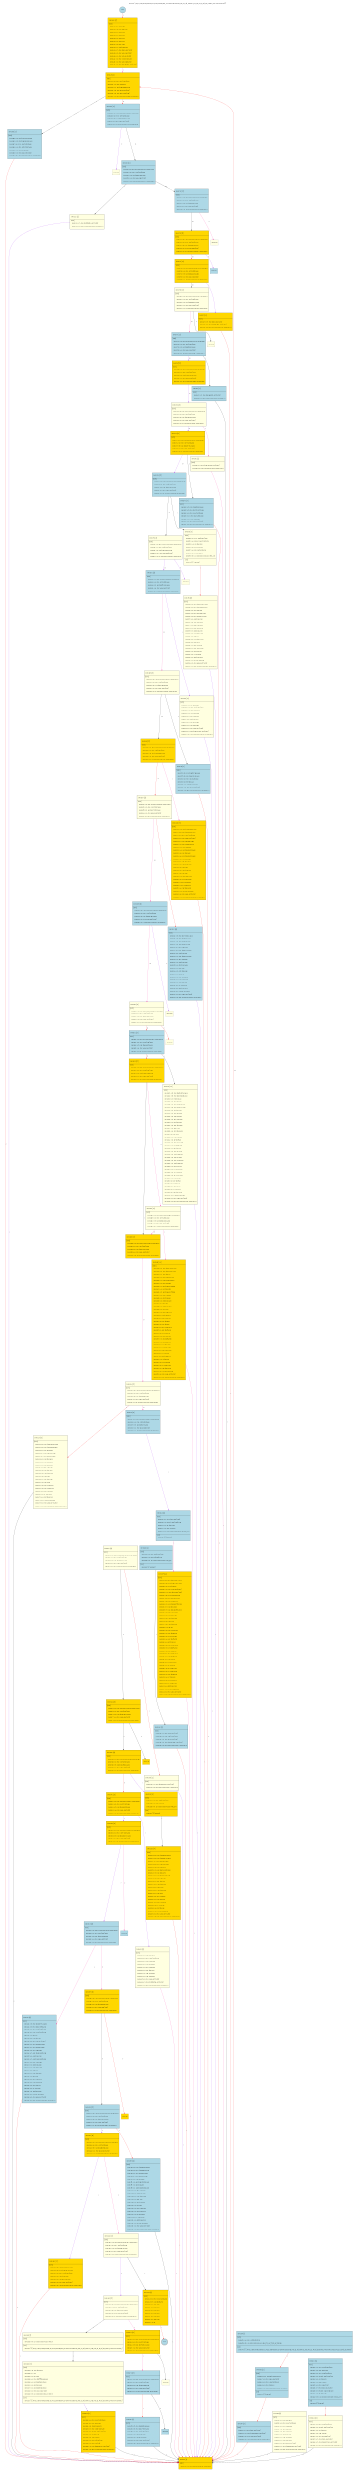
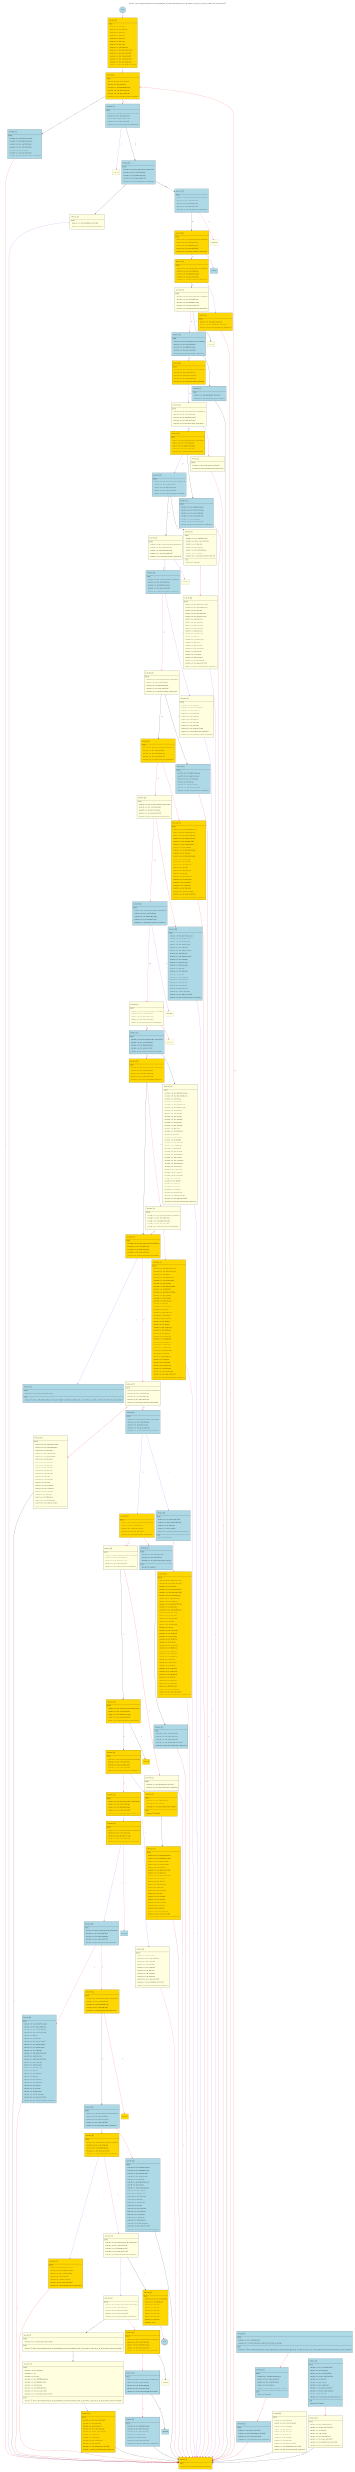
node "0x401d0b [5]": added
node "0x401938 [25]": added
